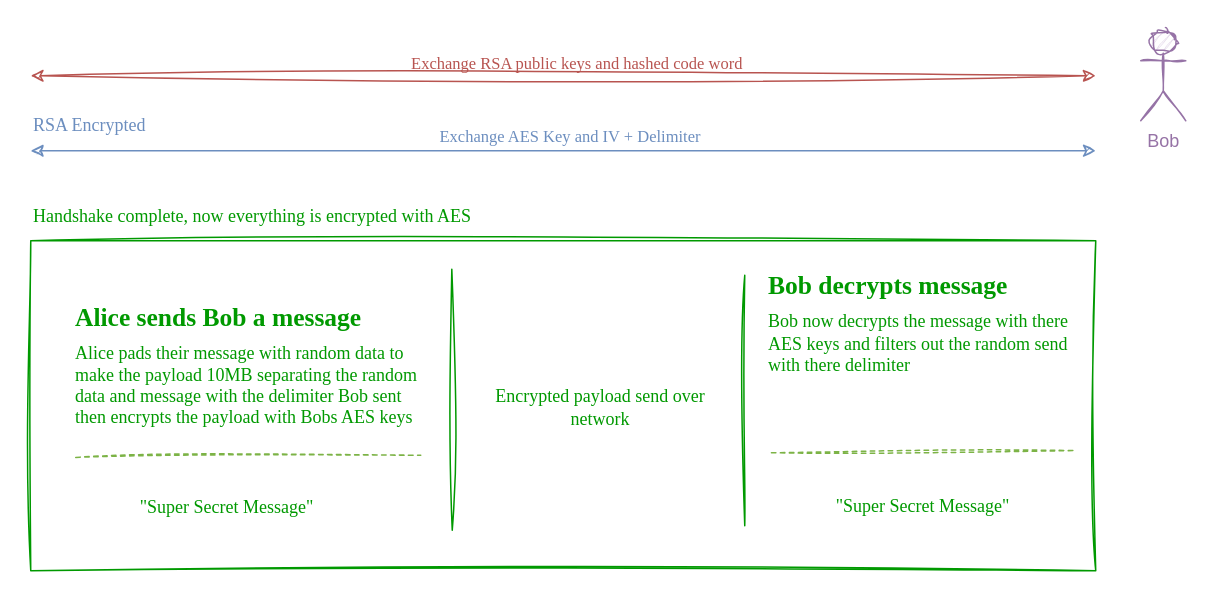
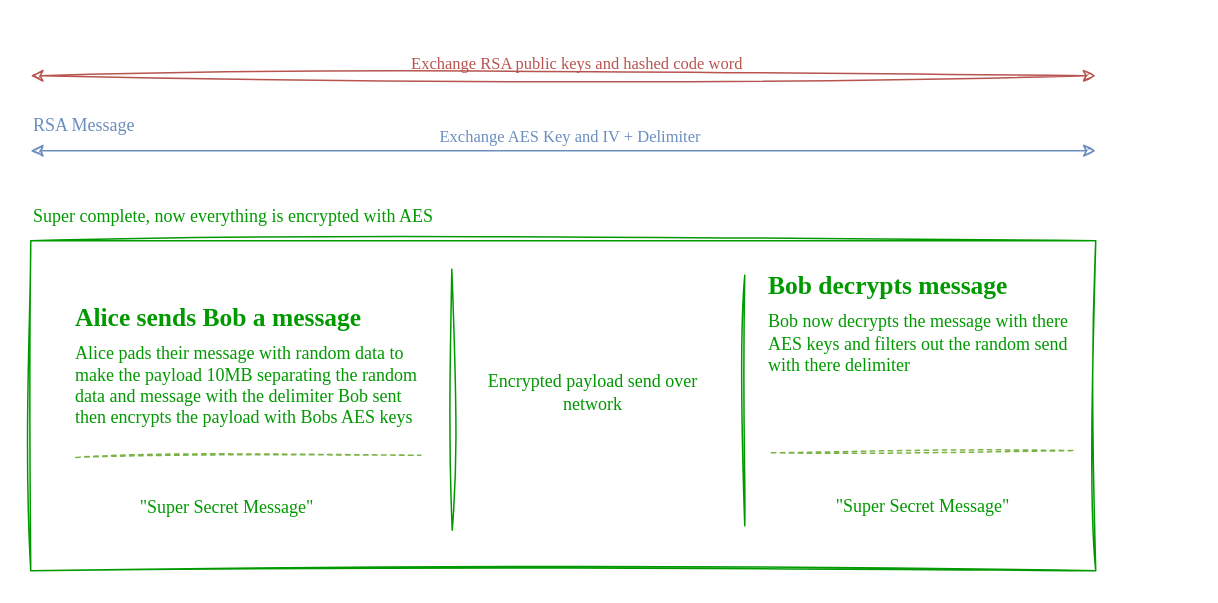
node "Bob": removed
node "RSA Encrypted": label "RSA Encrypted" -> "RSA Message"
node "Handshake complete, now everything is encrypted with AES": label "Handshake complete, now everything is encrypted with AES" -> "Super complete, now everything is encrypted with AES"
node "Encrypted payload send over network": moved (601, 407) -> (593, 392)
